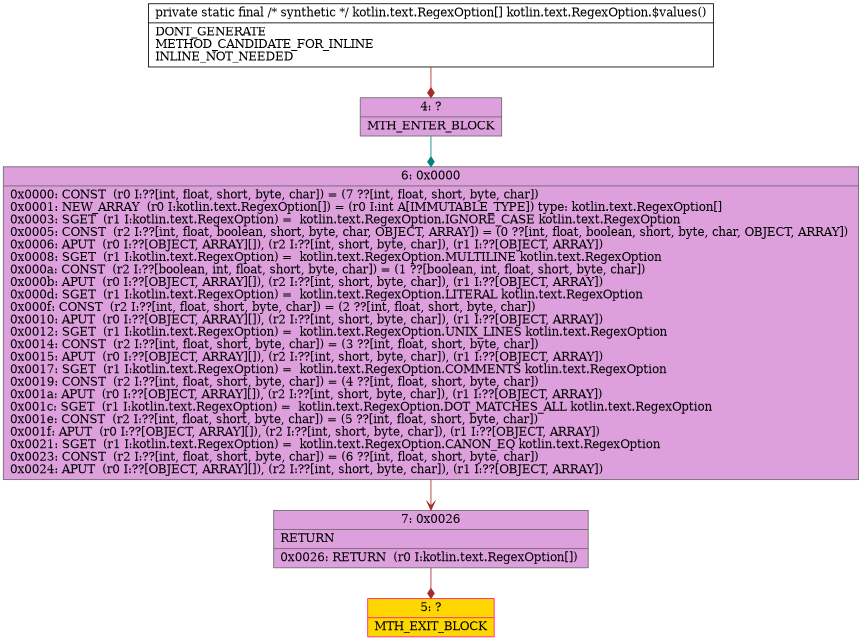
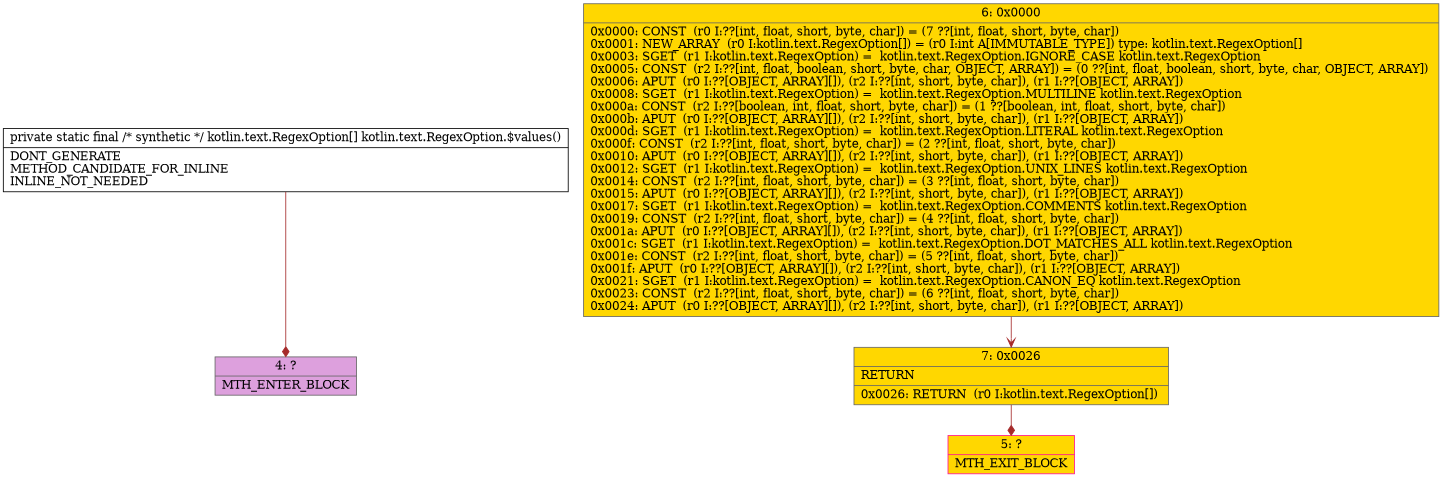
edge "4: ?" -> "6: 0x0000": removed
node "6: 0x0000": fillcolor plum -> gold
node "7: 0x0026": fillcolor plum -> gold
